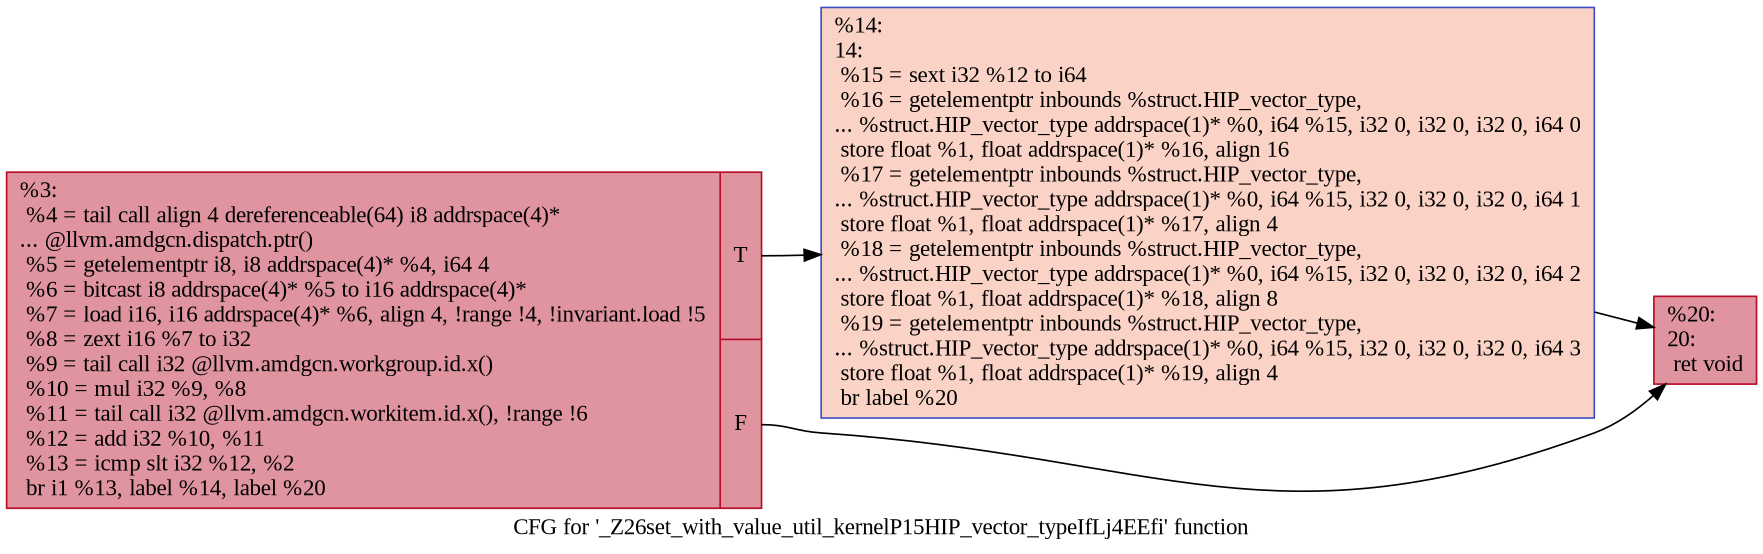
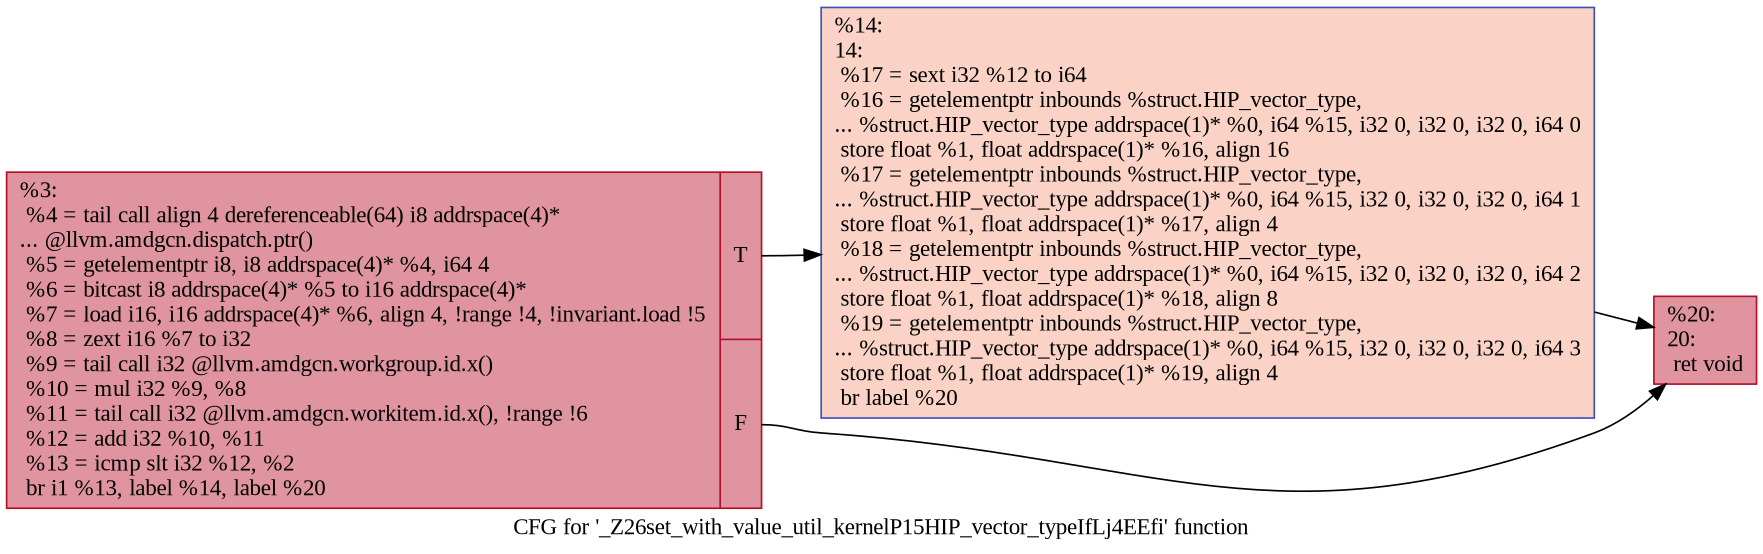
node "%14:": text "%15 = sext i32 %12 to i64" -> "%17 = sext i32 %12 to i64"
